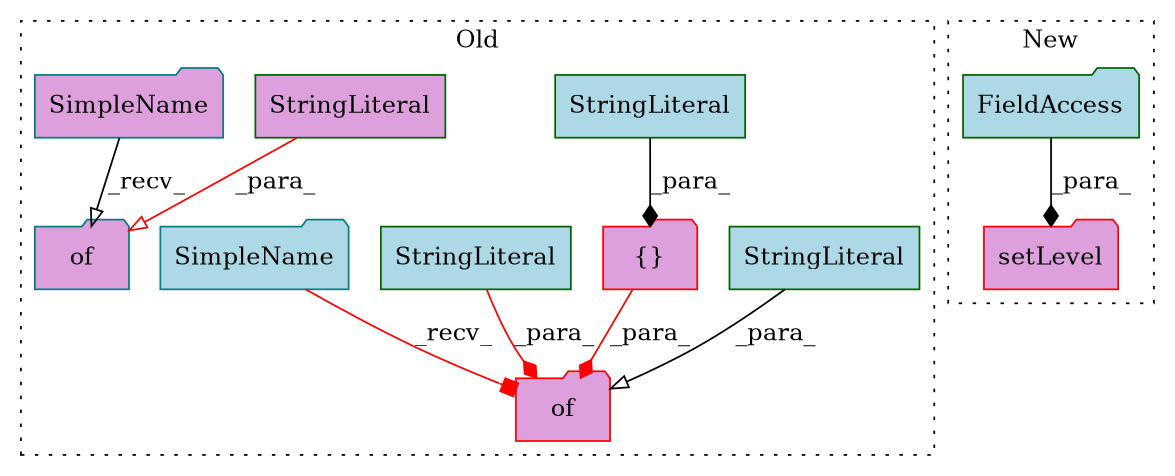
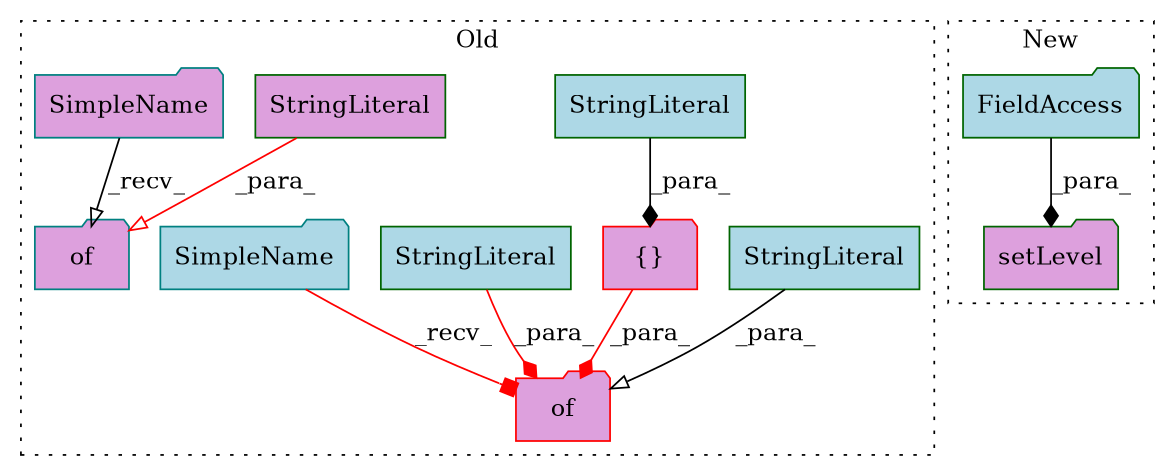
node "setLevel": color red -> darkgreen
